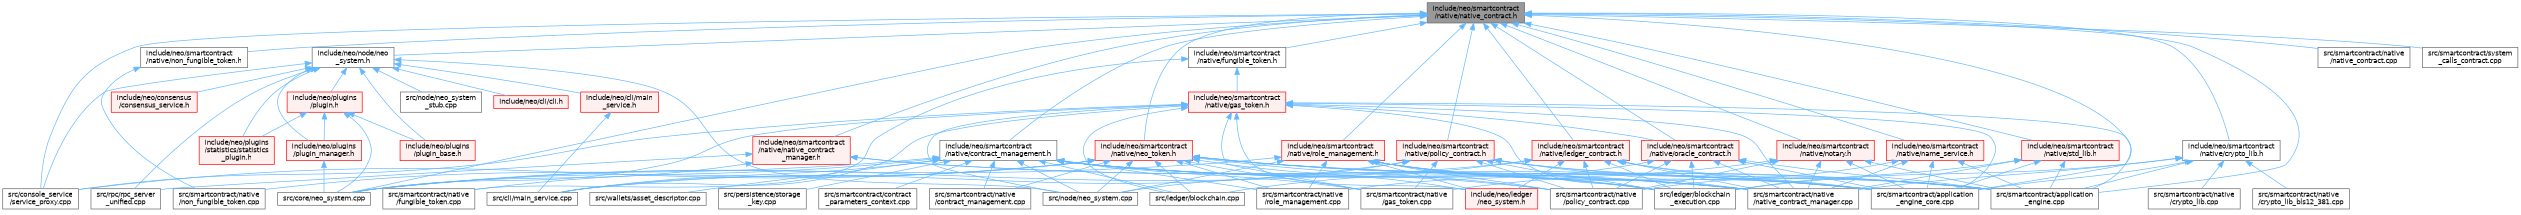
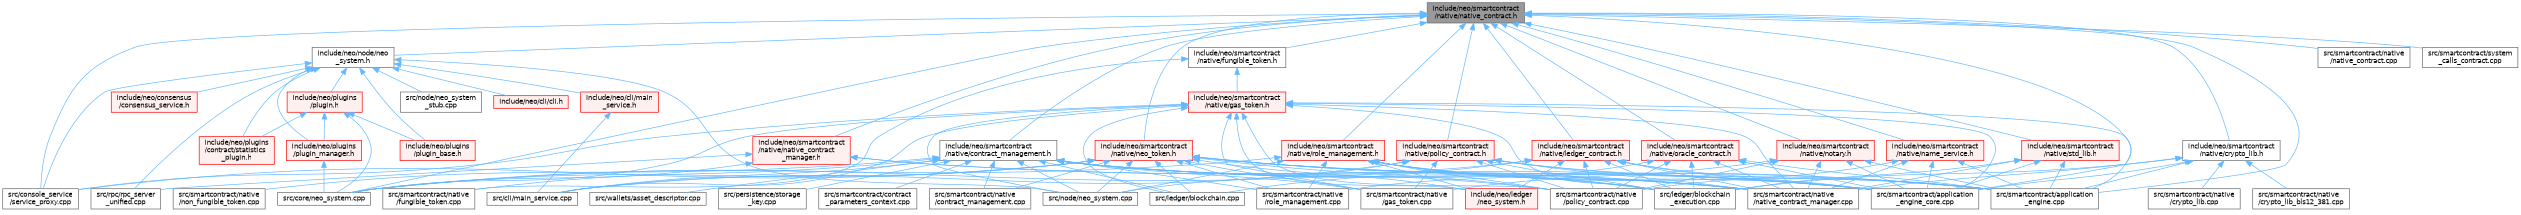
node "include/neo/smartcontract /native/non_fungible_token.h": removed
edge "include/neo/smartcontract /native/oracle_contract.h" -> "include/neo/smartcontract /native/gas_token.h": now "src/smartcontract/native /policy_contract.cpp" -> "include/neo/smartcontract /native/gas_token.h"
node "include/neo/plugins /statistics/statistics _plugin.h": label "include/neo/plugins /statistics/statistics _plugin.h" -> "include/neo/plugins /contract/statistics _plugin.h"
